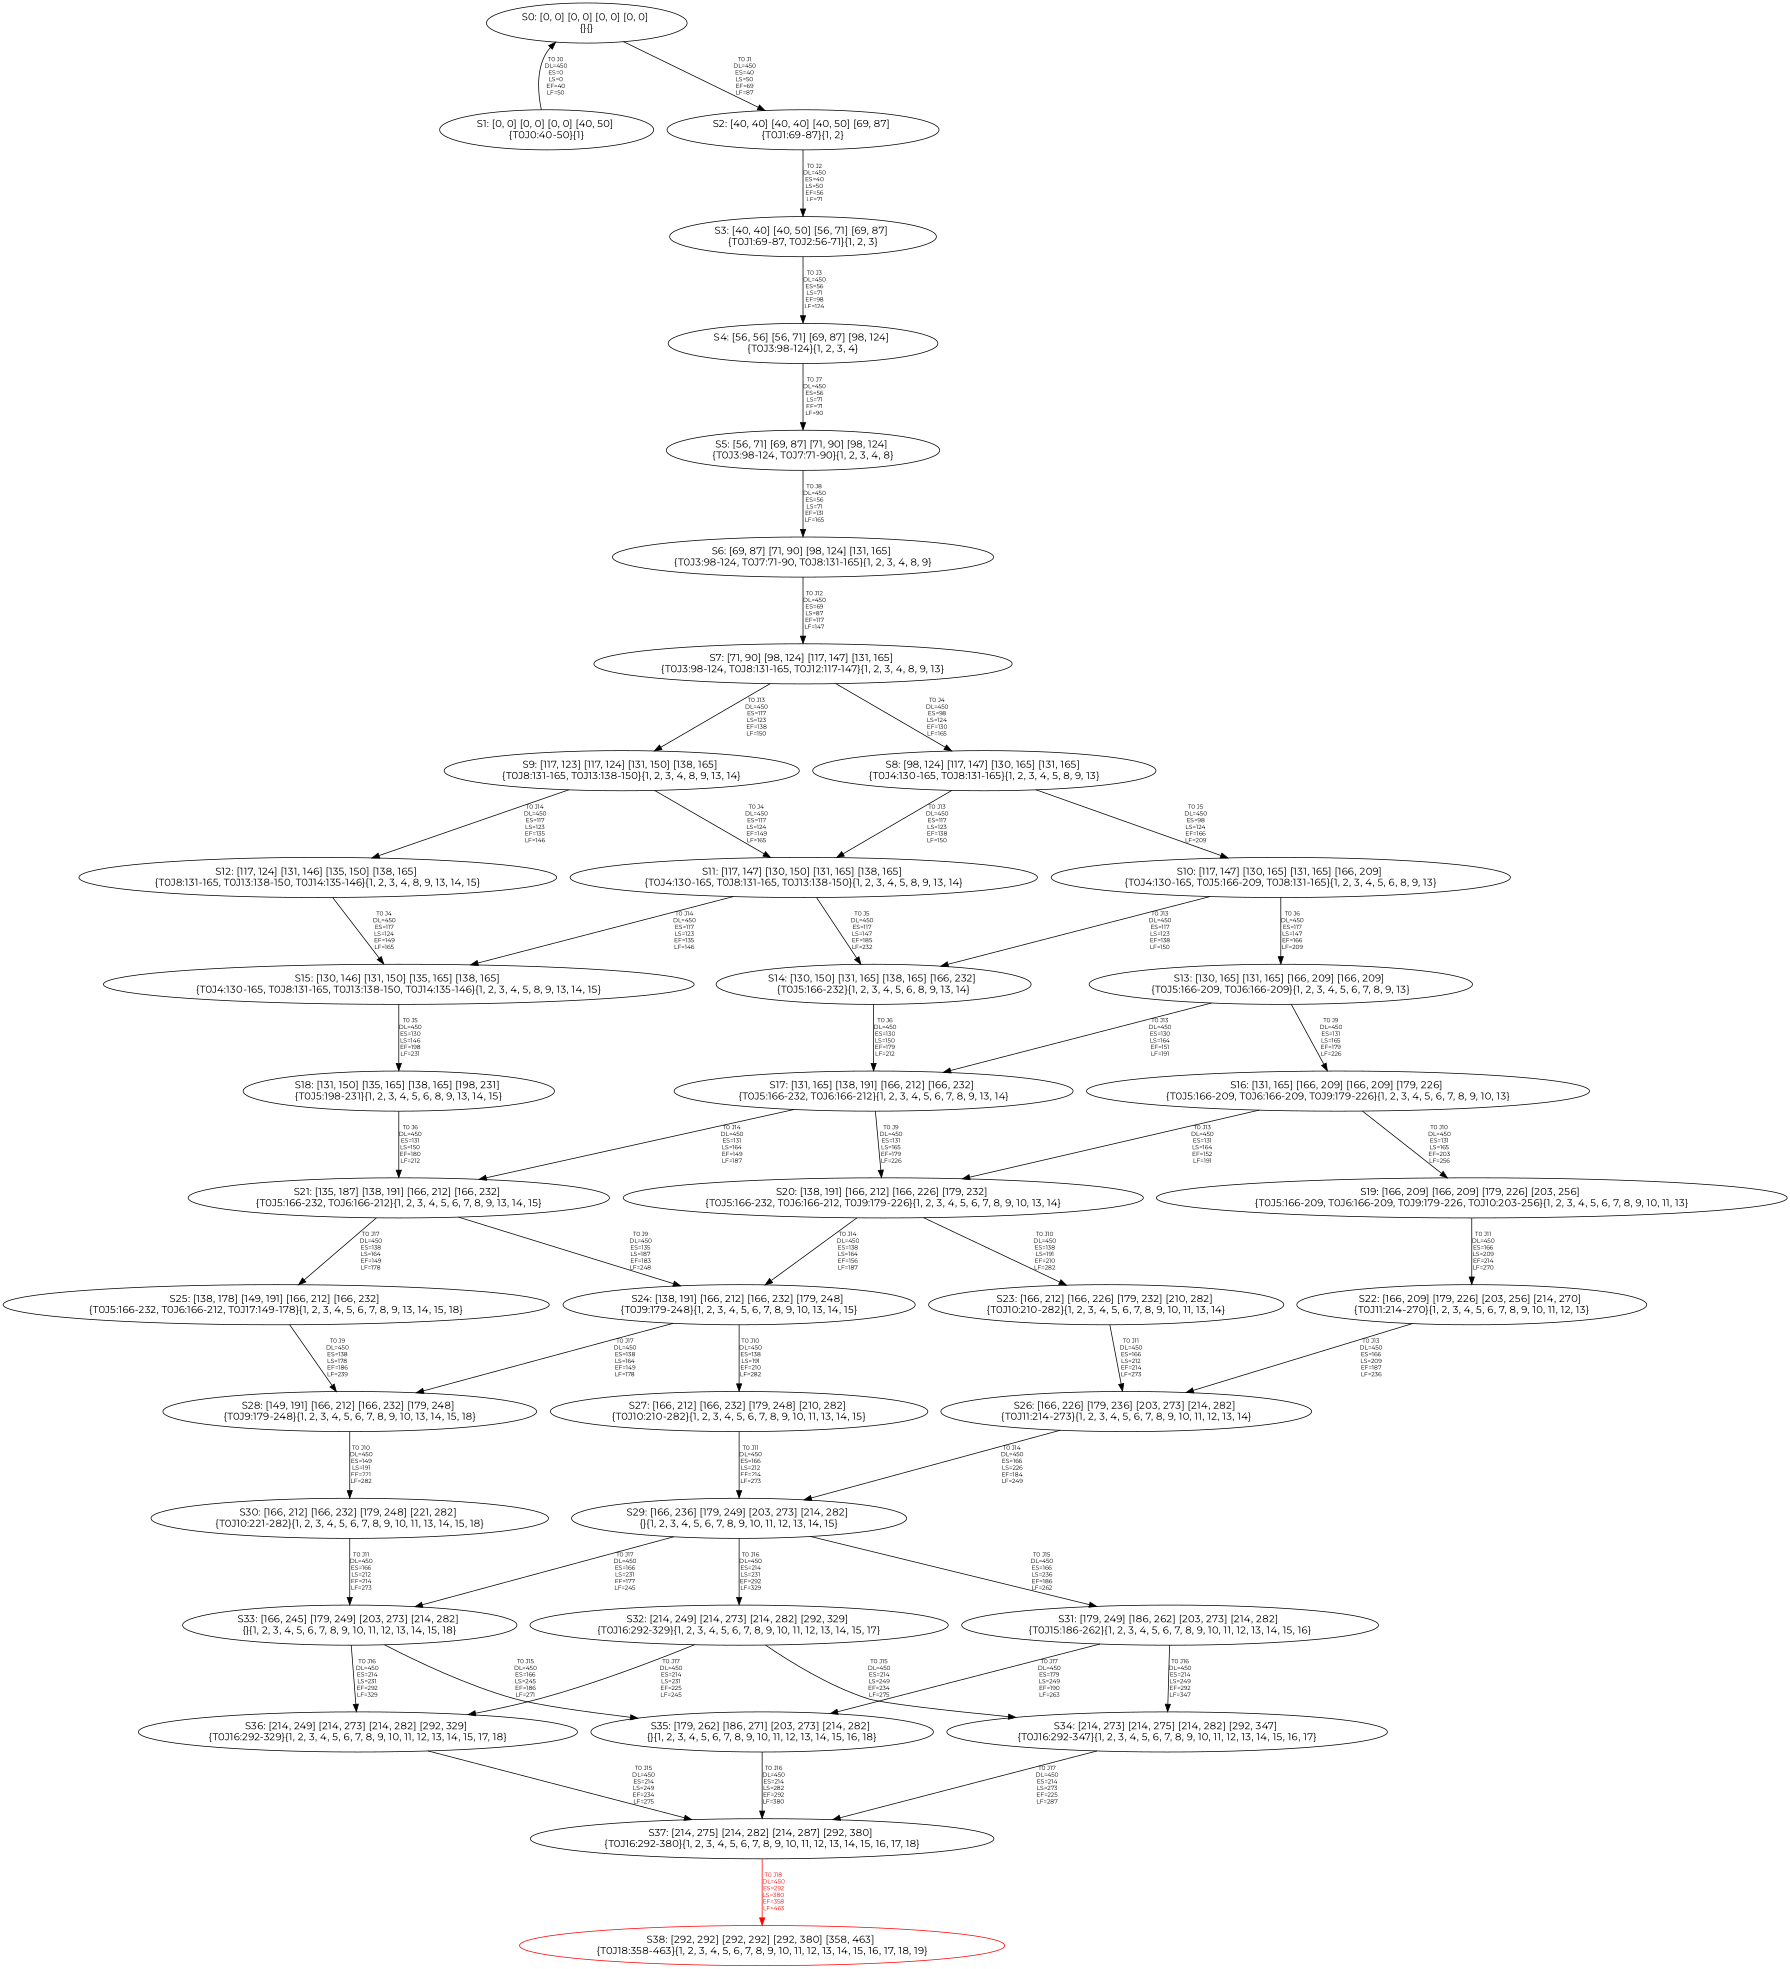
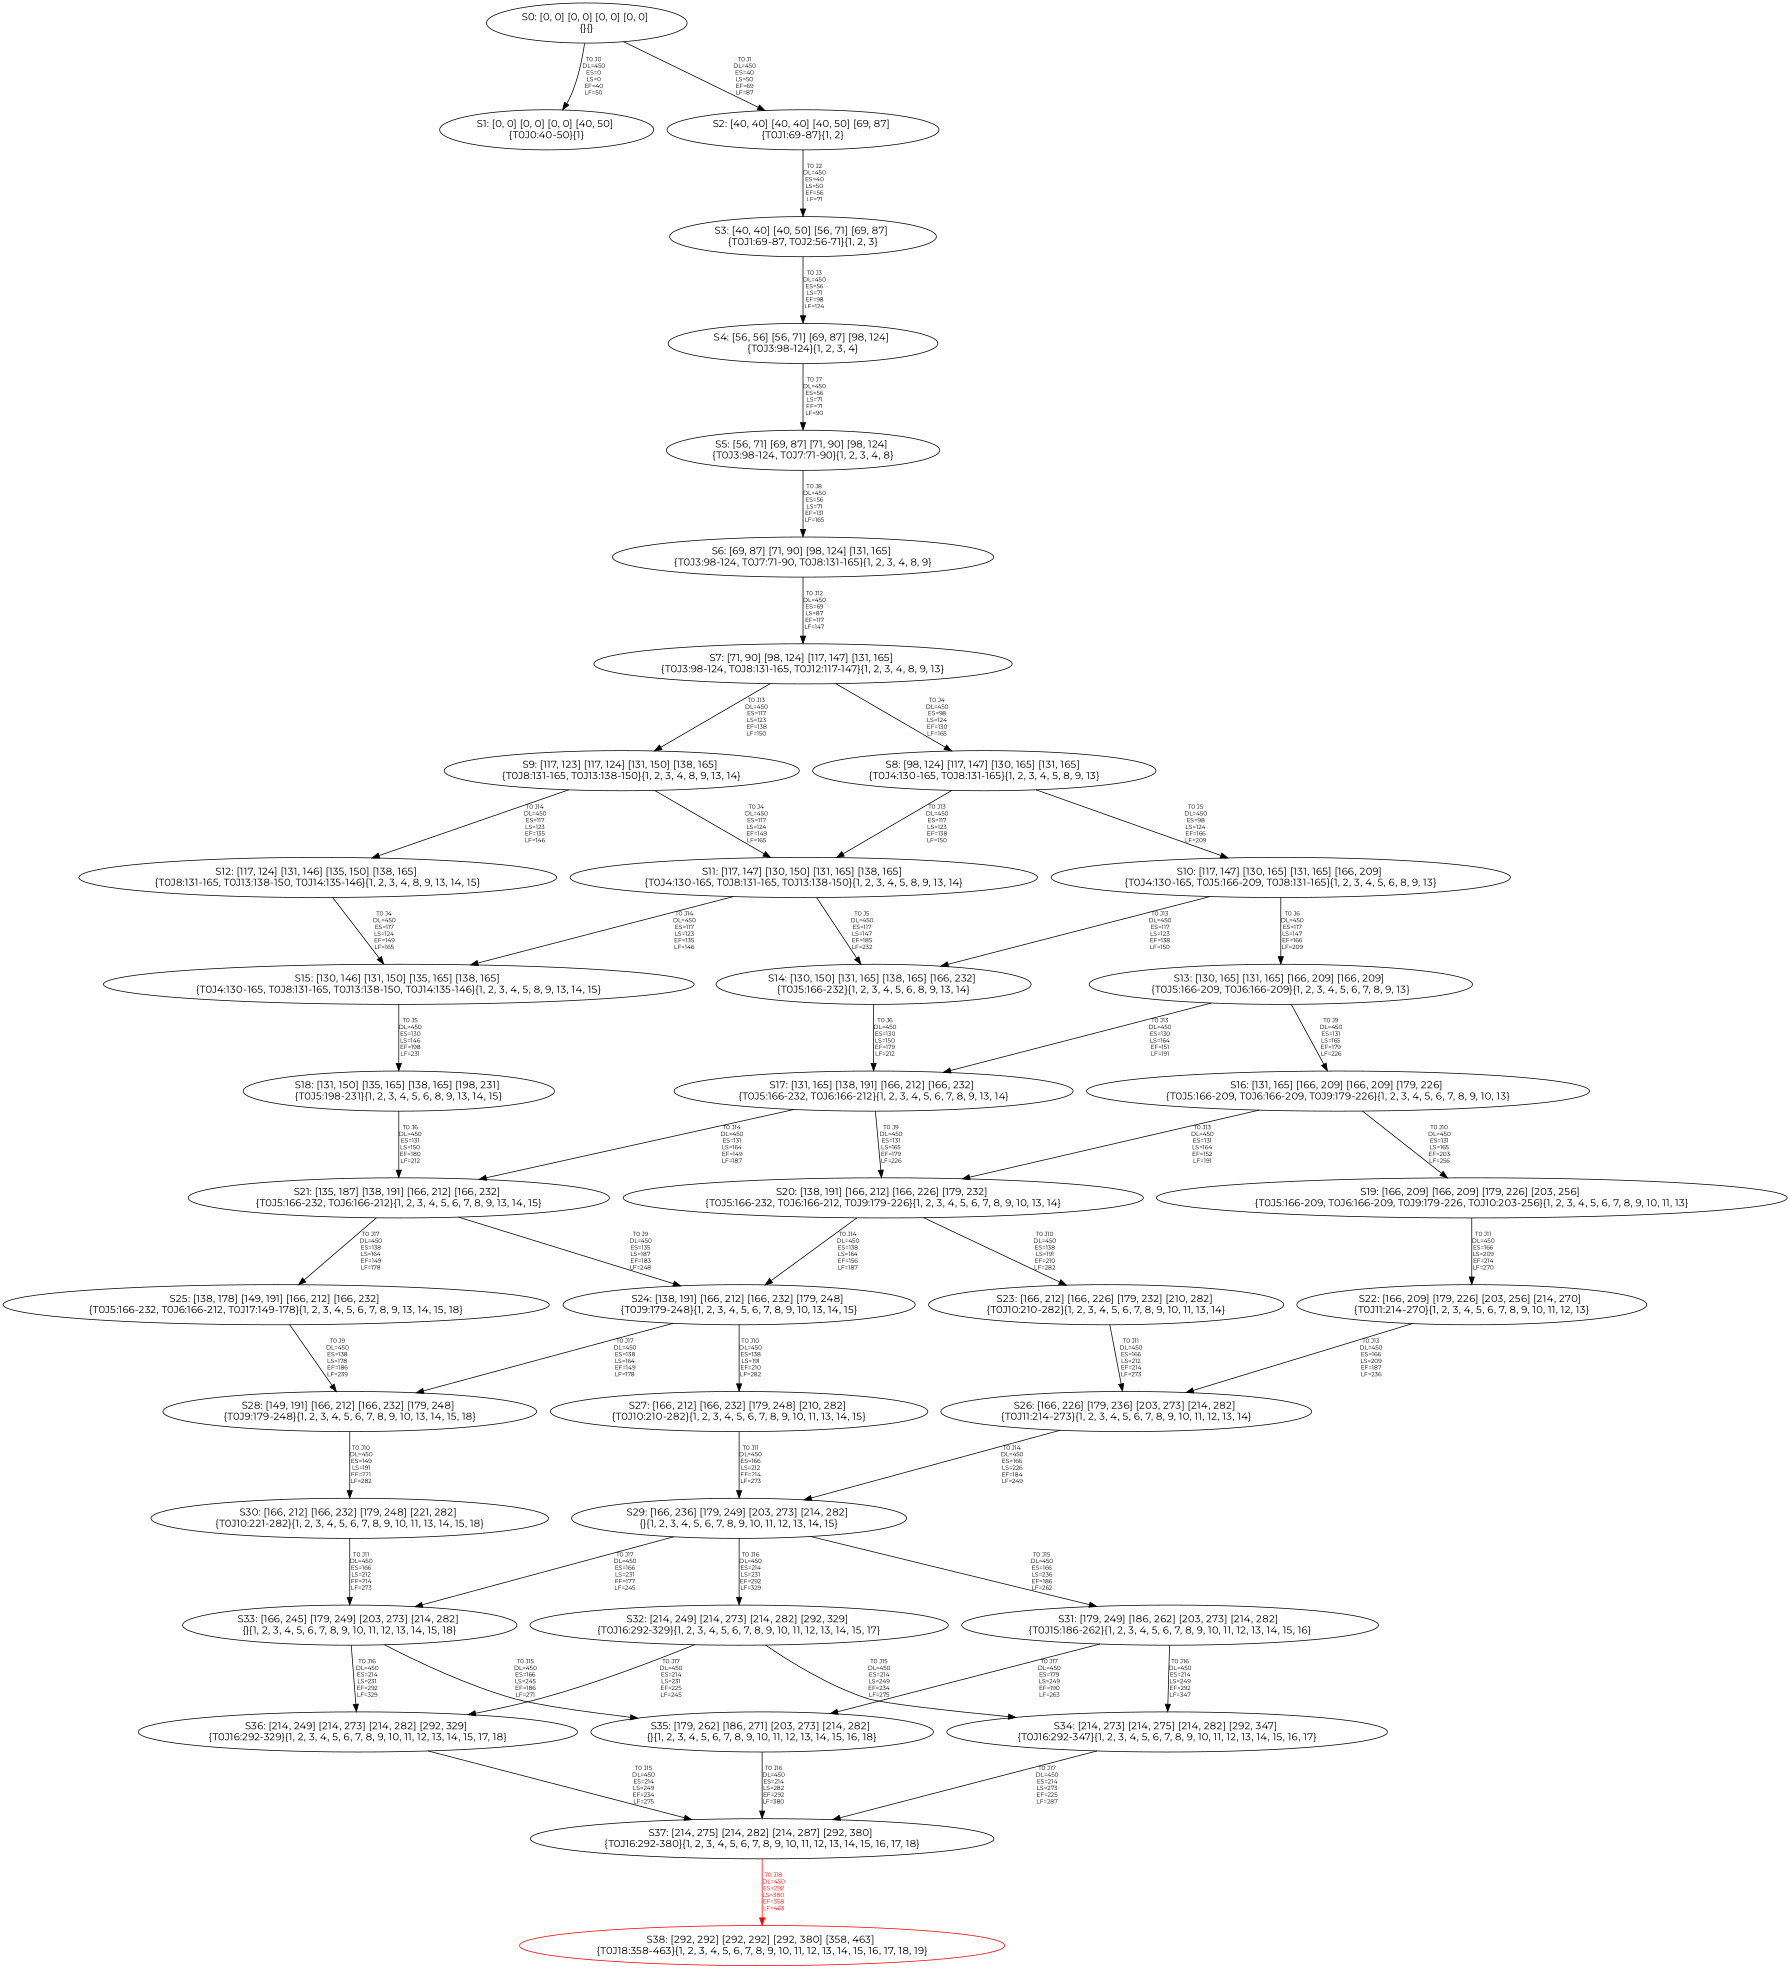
edge "S1: [0, 0] [0, 0] [0, 0] [40, 50] {T0J0:40-50}{1}" -> "S0: [0, 0] [0, 0] [0, 0] [0, 0] {}{}": reversed
